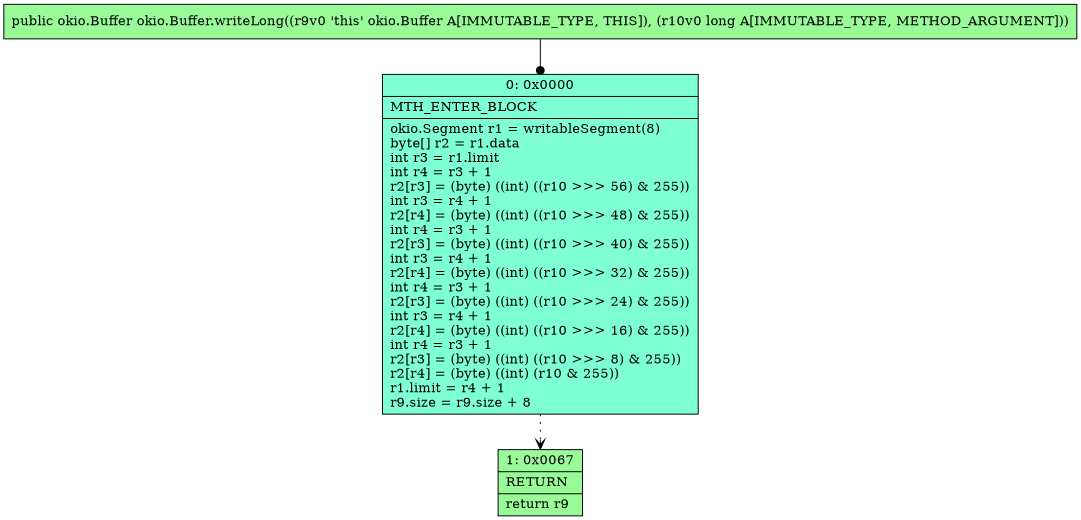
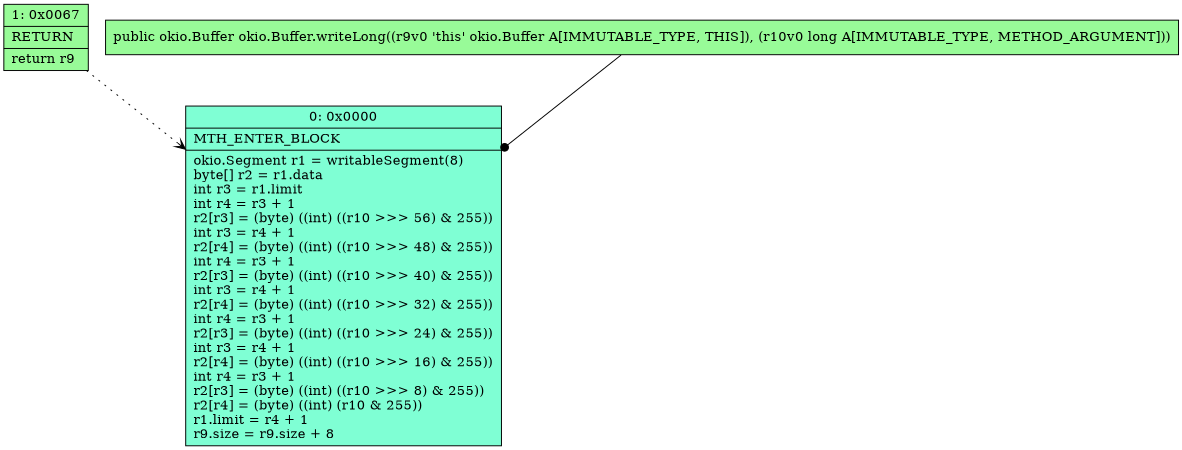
edge "0: 0x0000" -> "1: 0x0067": reversed
